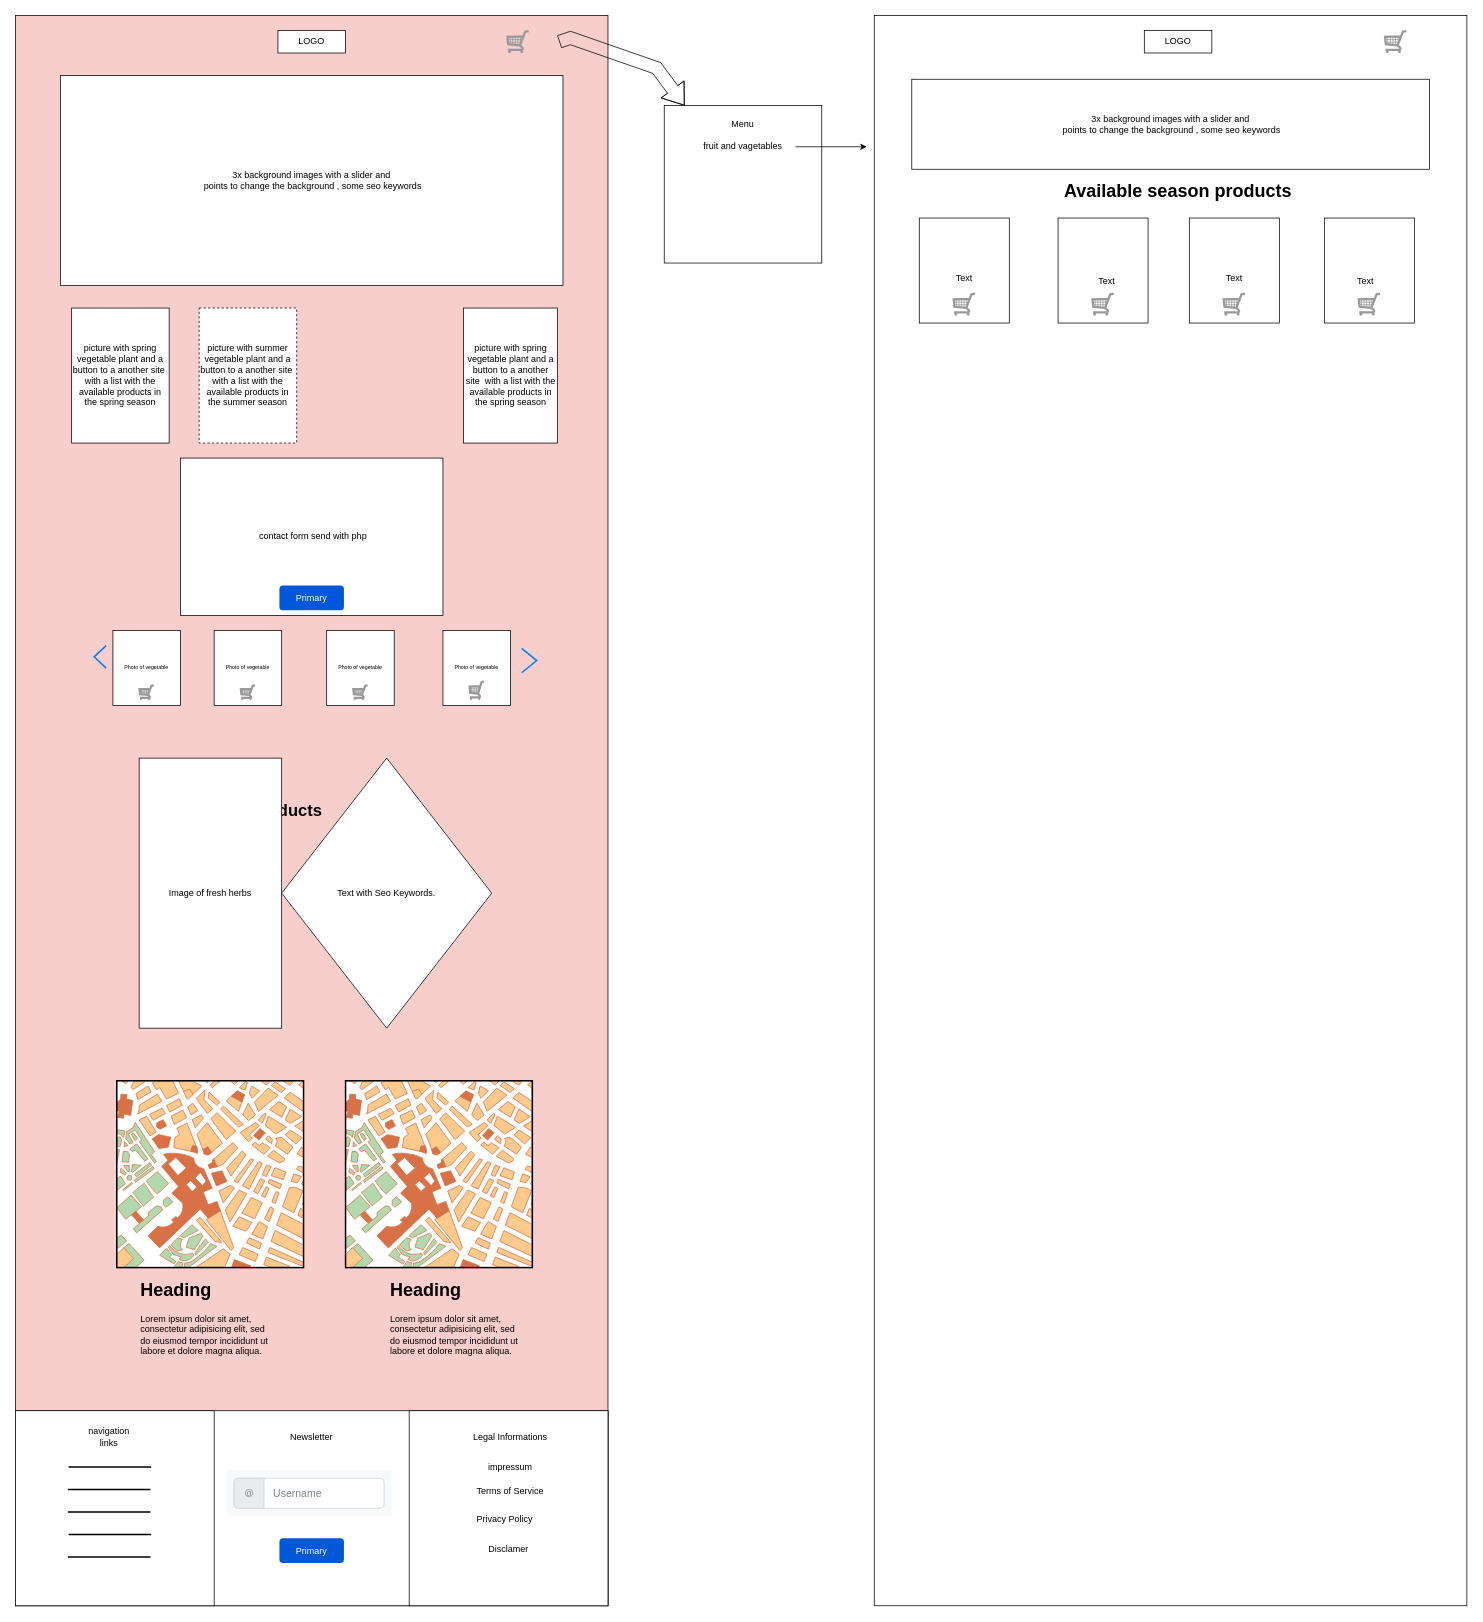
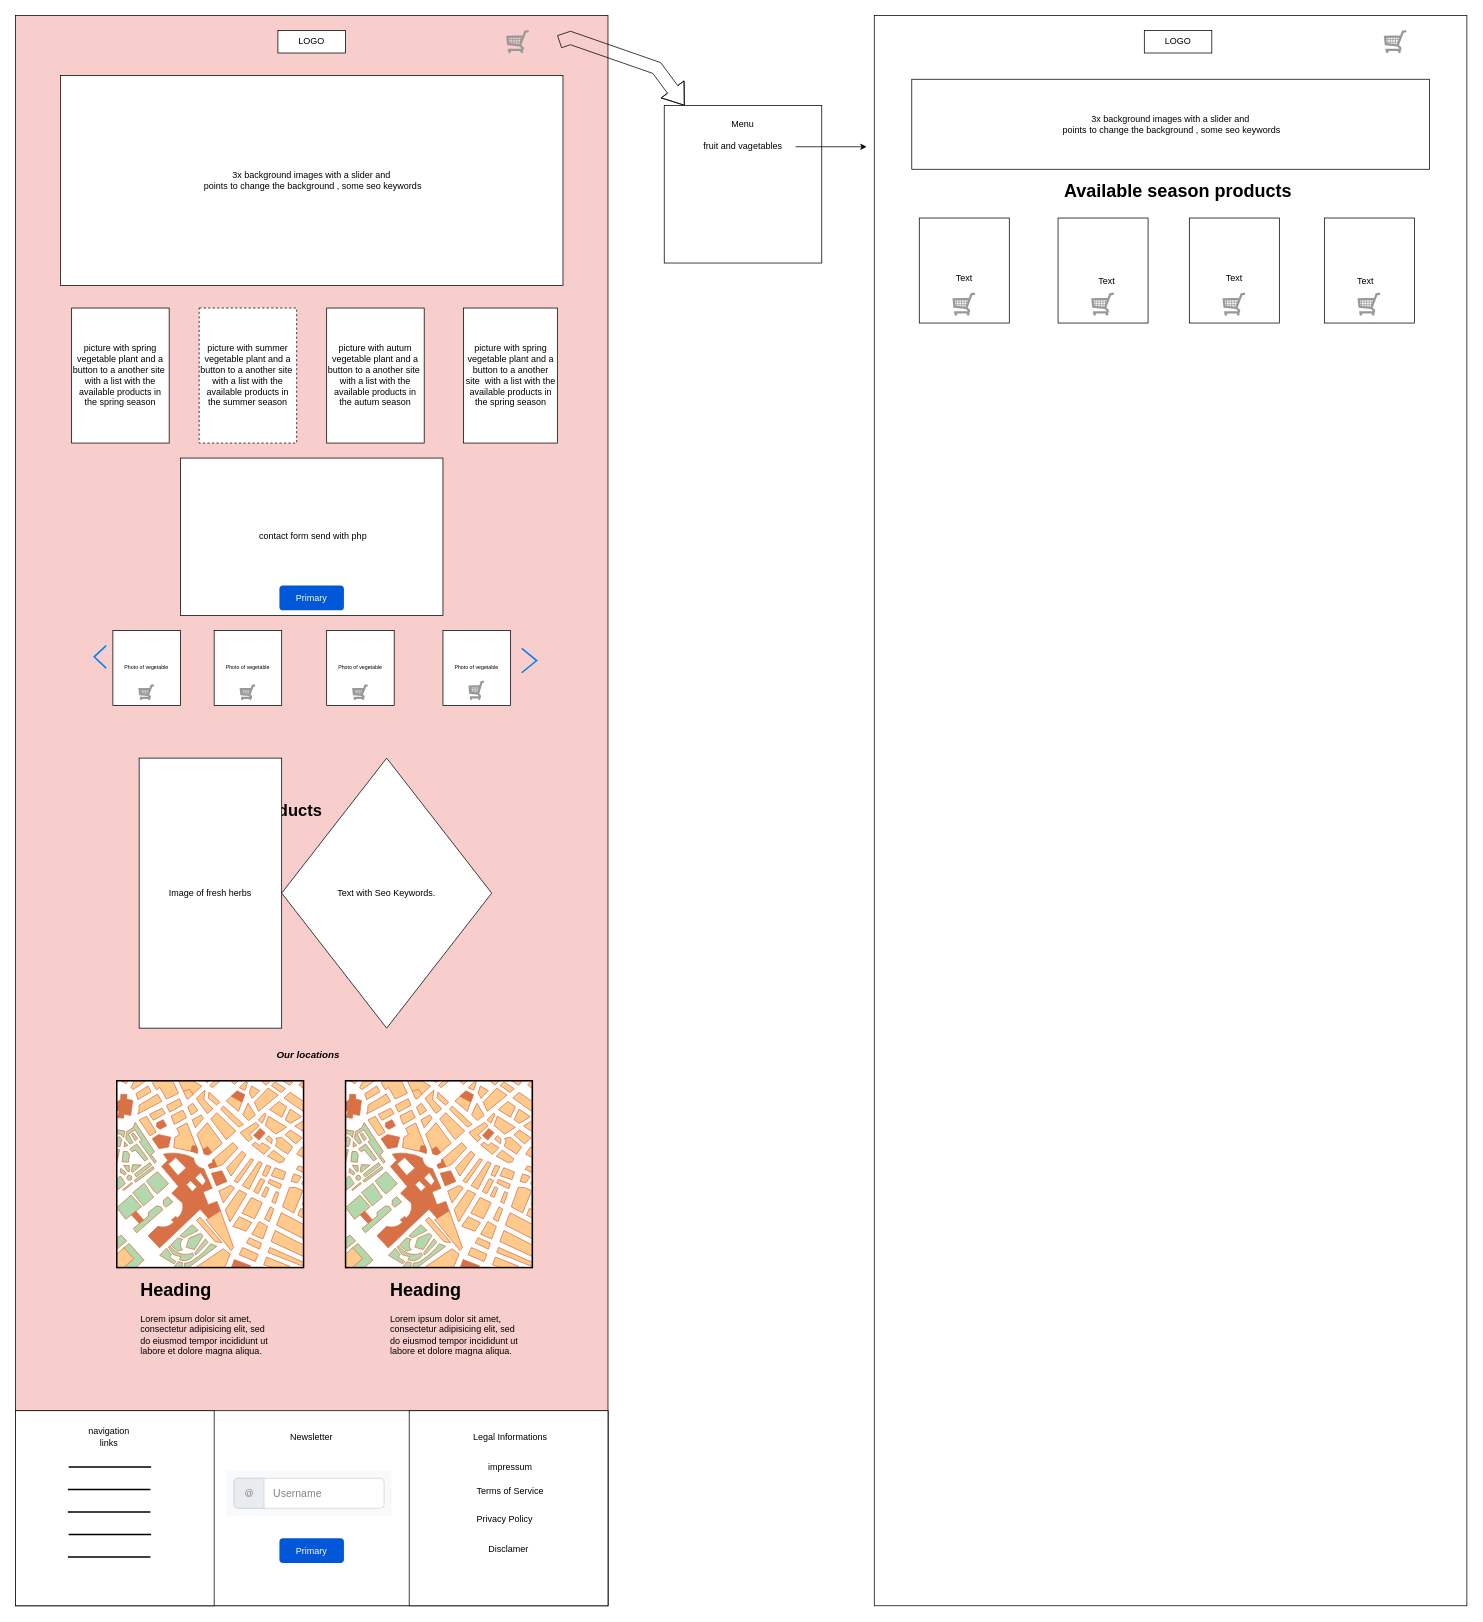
node "picture with autum vegetable plant and a button to a another site with a list with the available products in the autum season": added
node "Our locations": added
